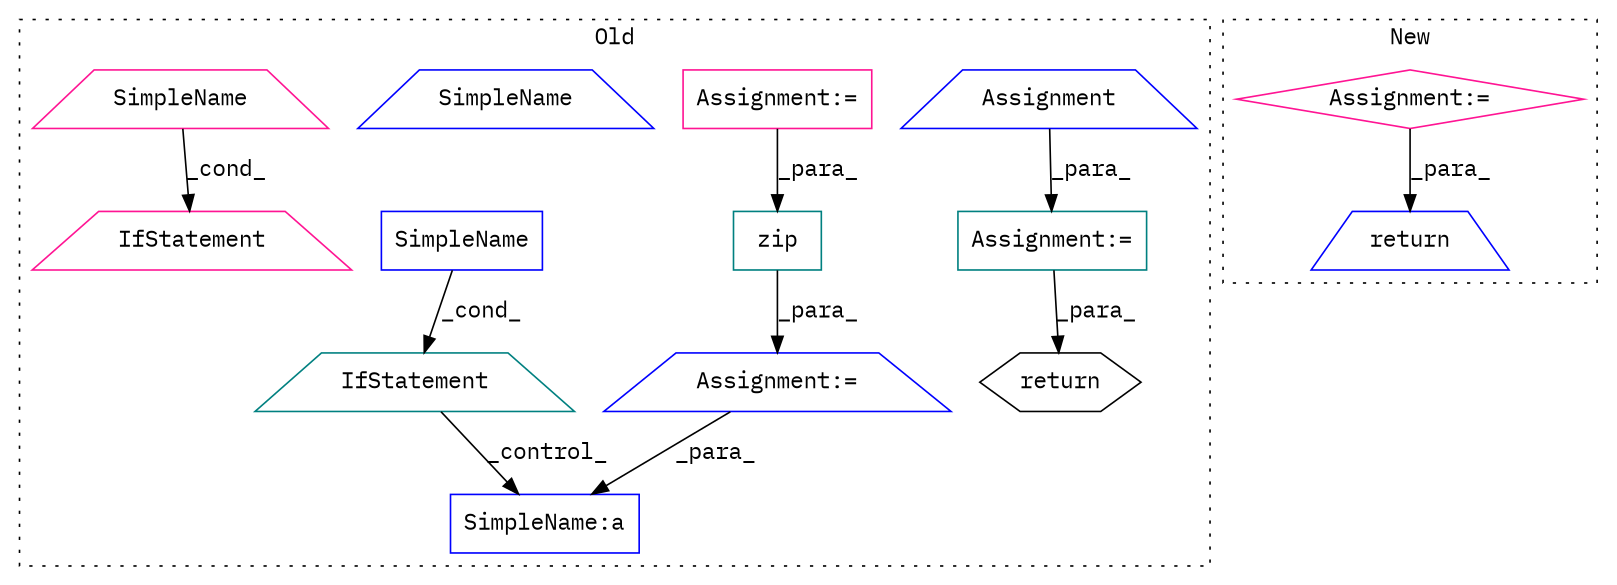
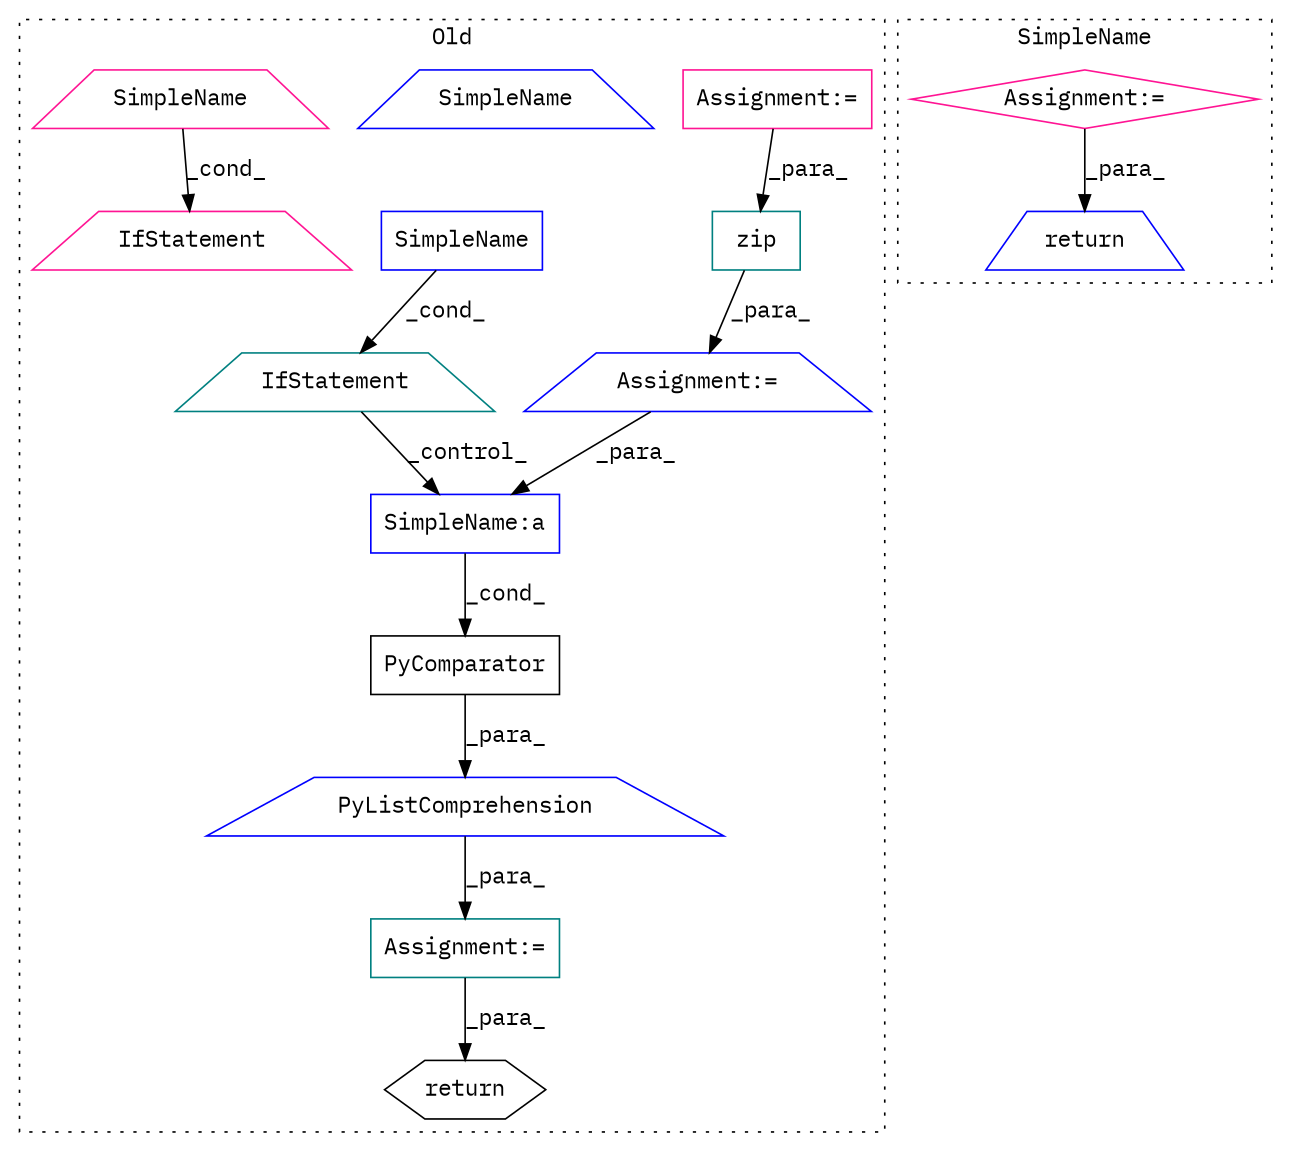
cluster "New": label "New" -> "SimpleName"
node "Assignment": label "Assignment" -> "PyListComprehension"
node "PyComparator": added
